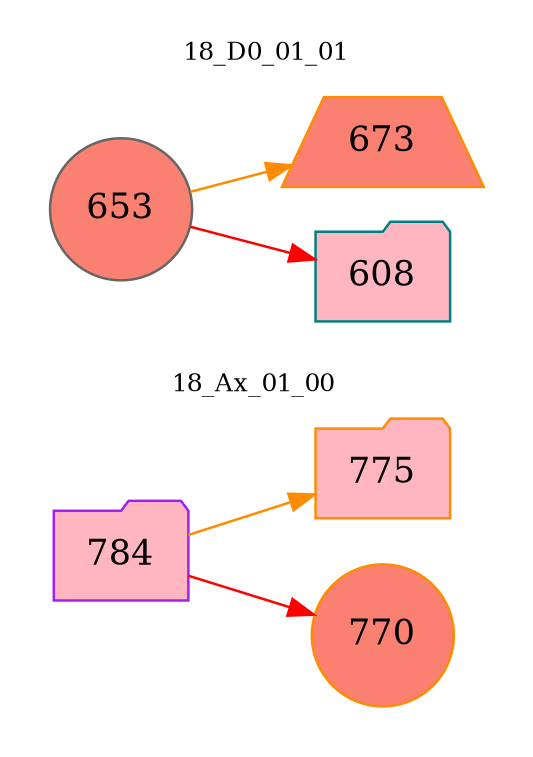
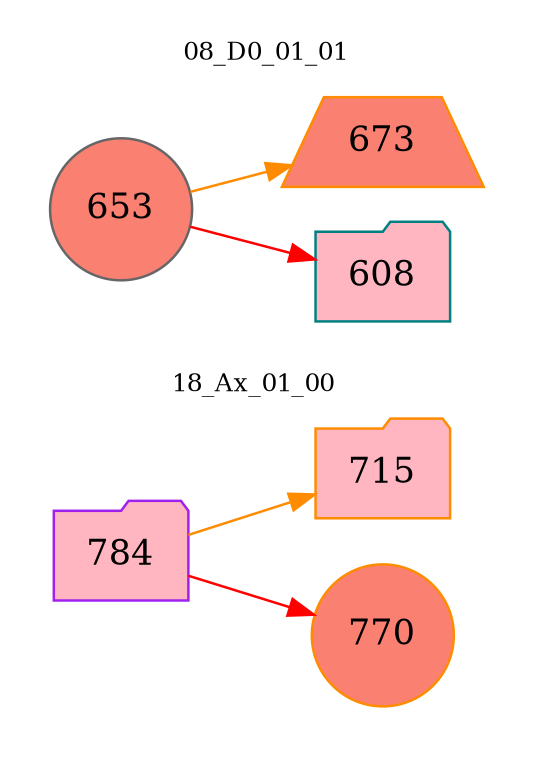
cluster "18_D0_01_01": label "18_D0_01_01" -> "08_D0_01_01"
node "775": label "775" -> "715"
